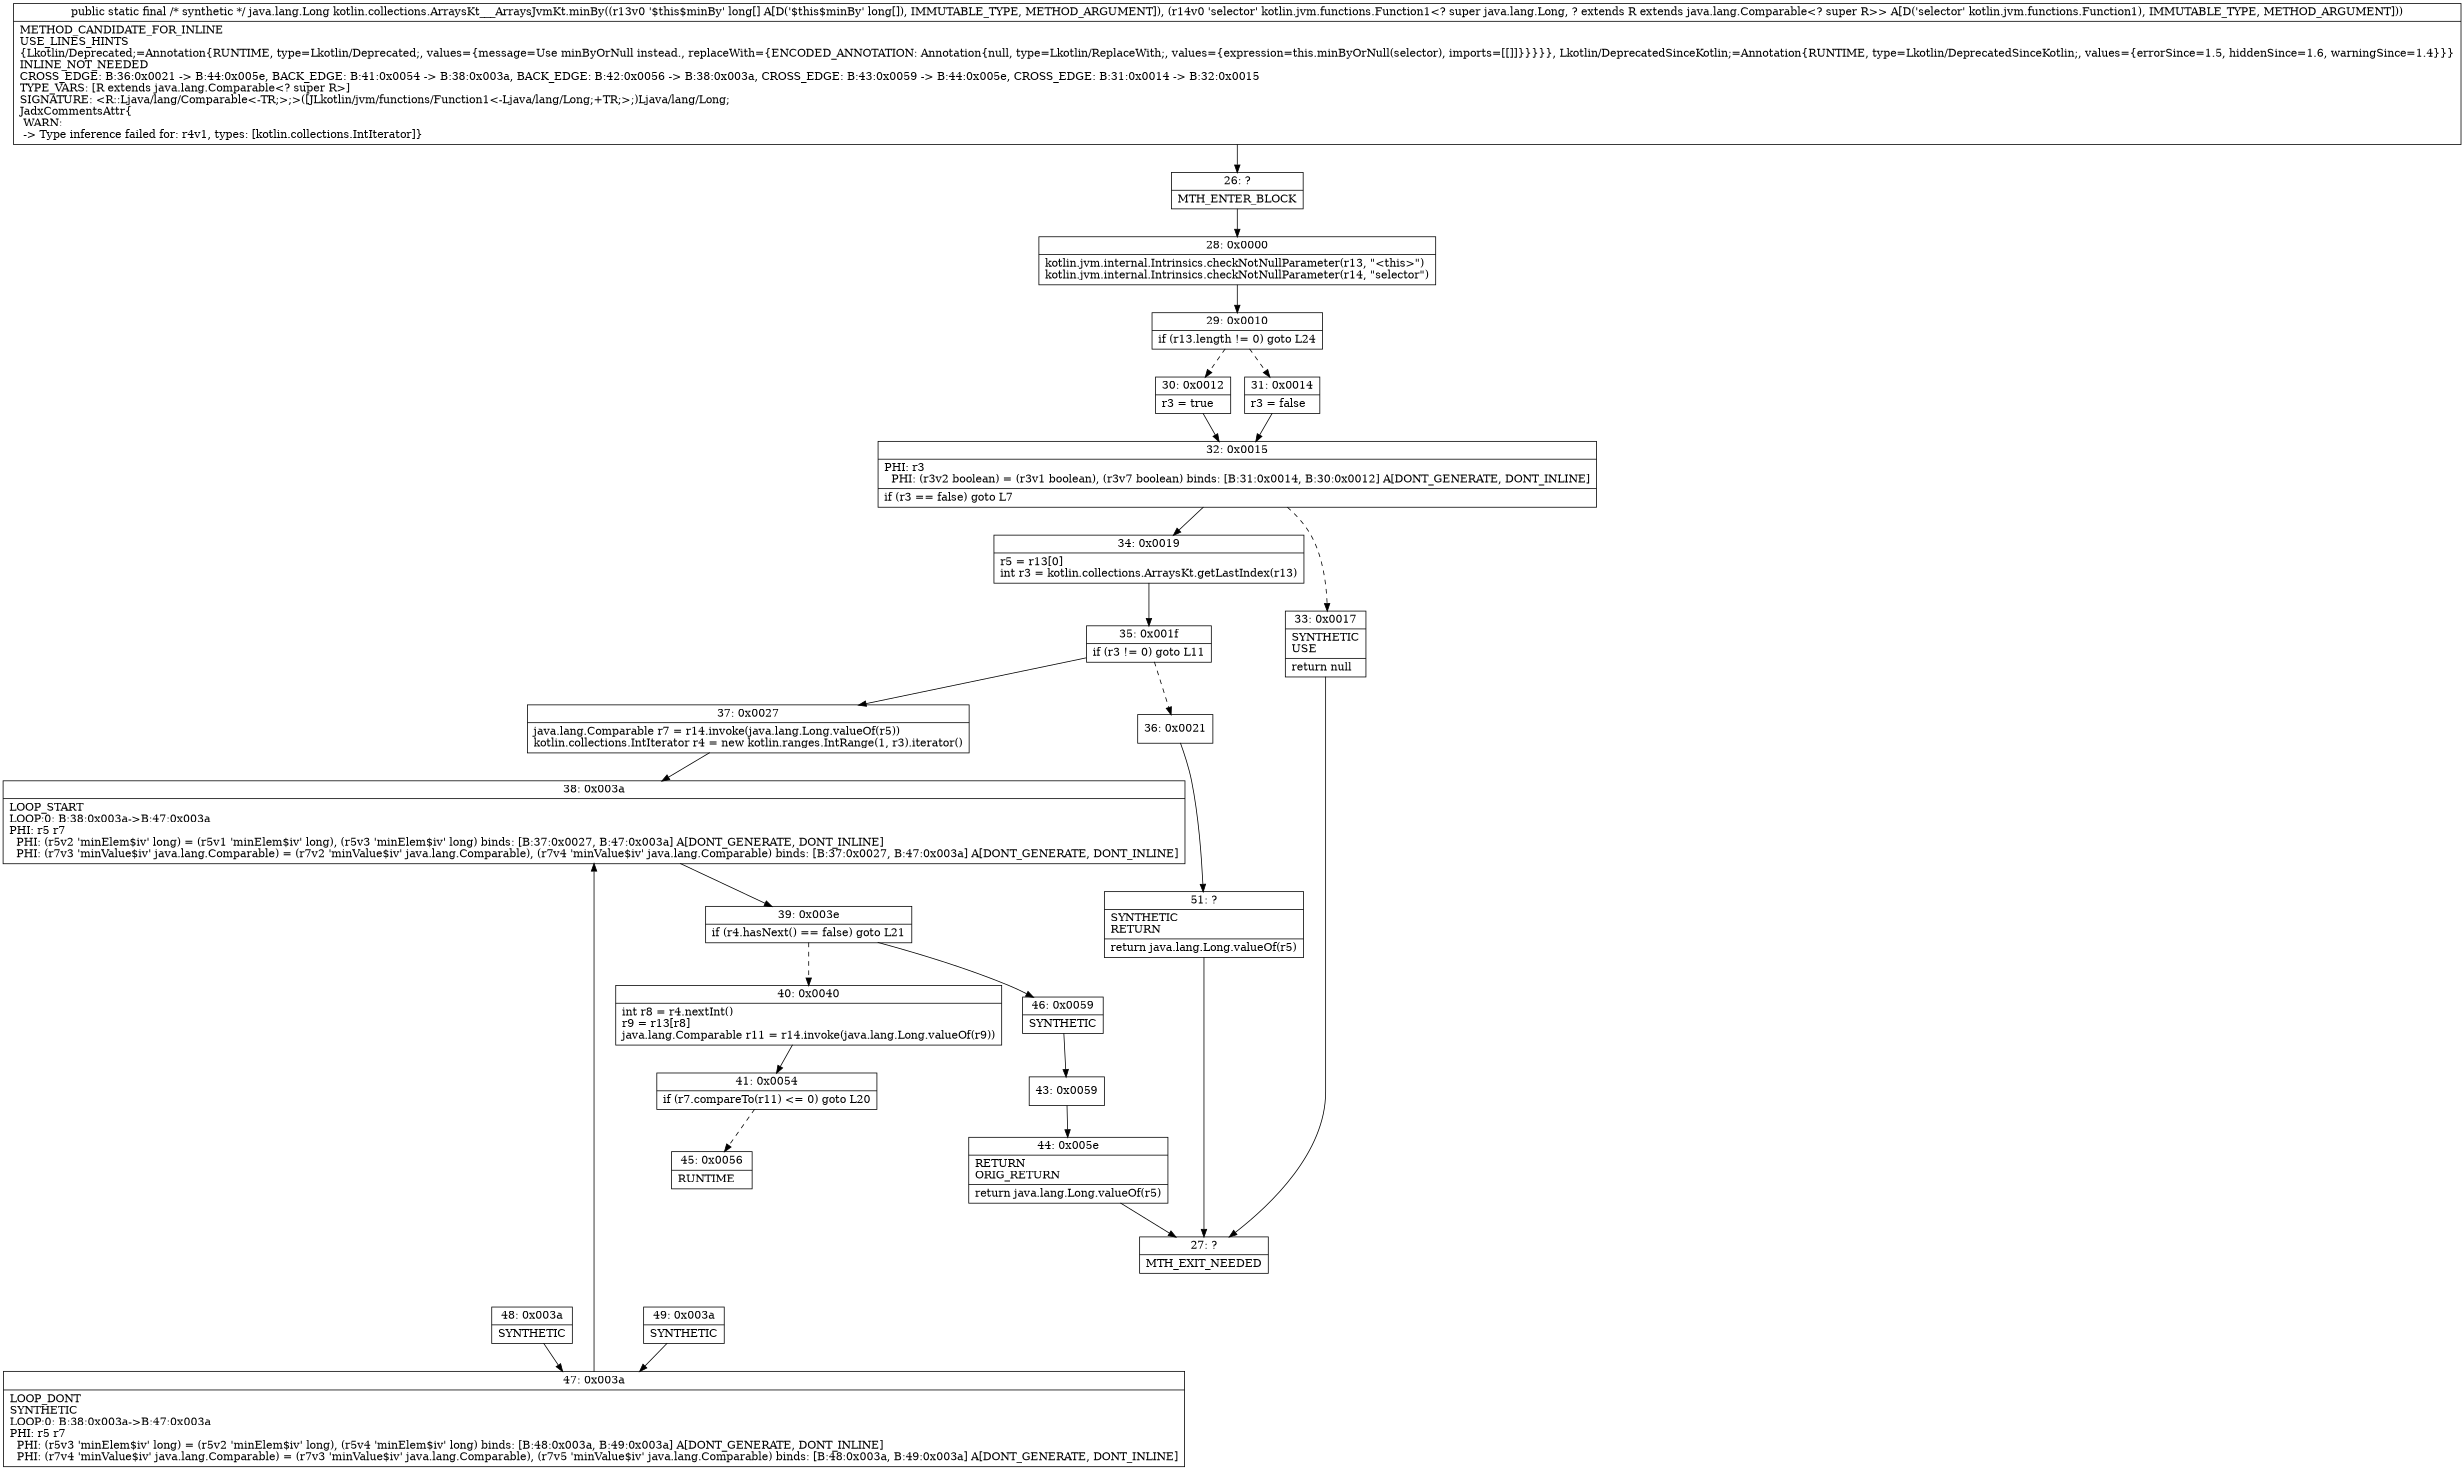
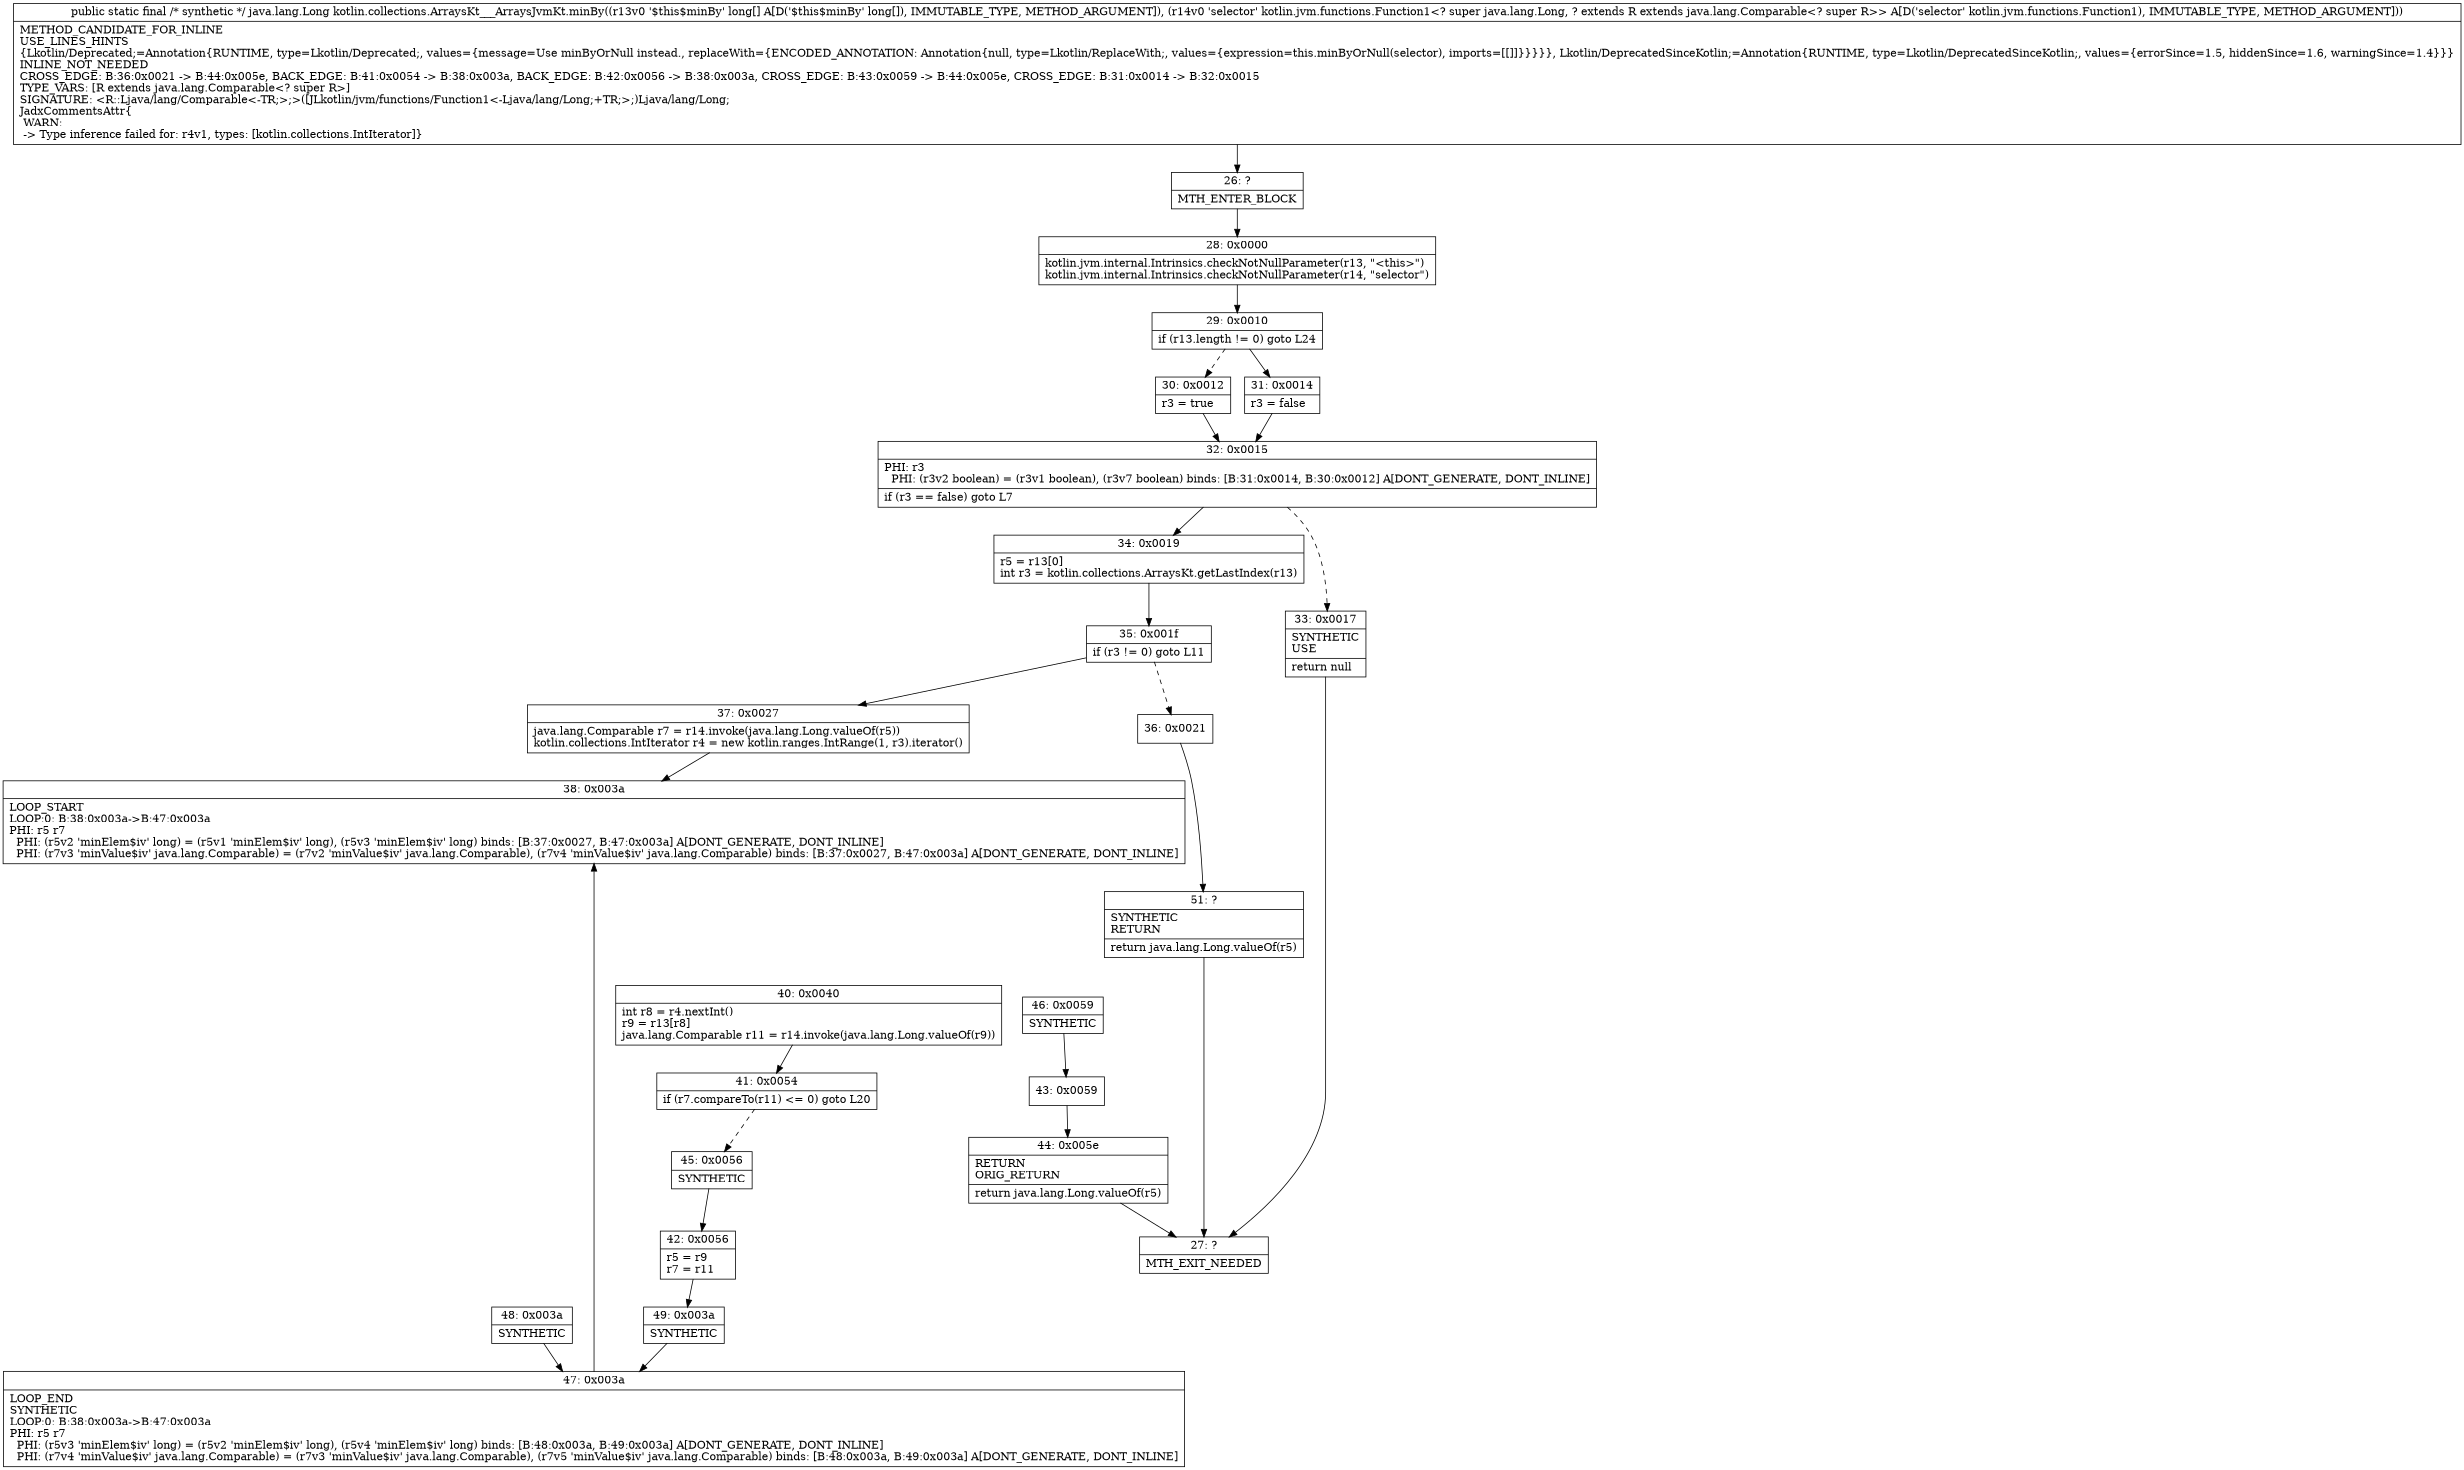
edge "29: 0x0010" -> "31: 0x0014": style dashed -> solid
node "39: 0x003e": removed
node "45: 0x0056": text "RUNTIME" -> "SYNTHETIC"
node "42: 0x0056": added
node "47: 0x003a": text "LOOP_DONT" -> "LOOP_END"
